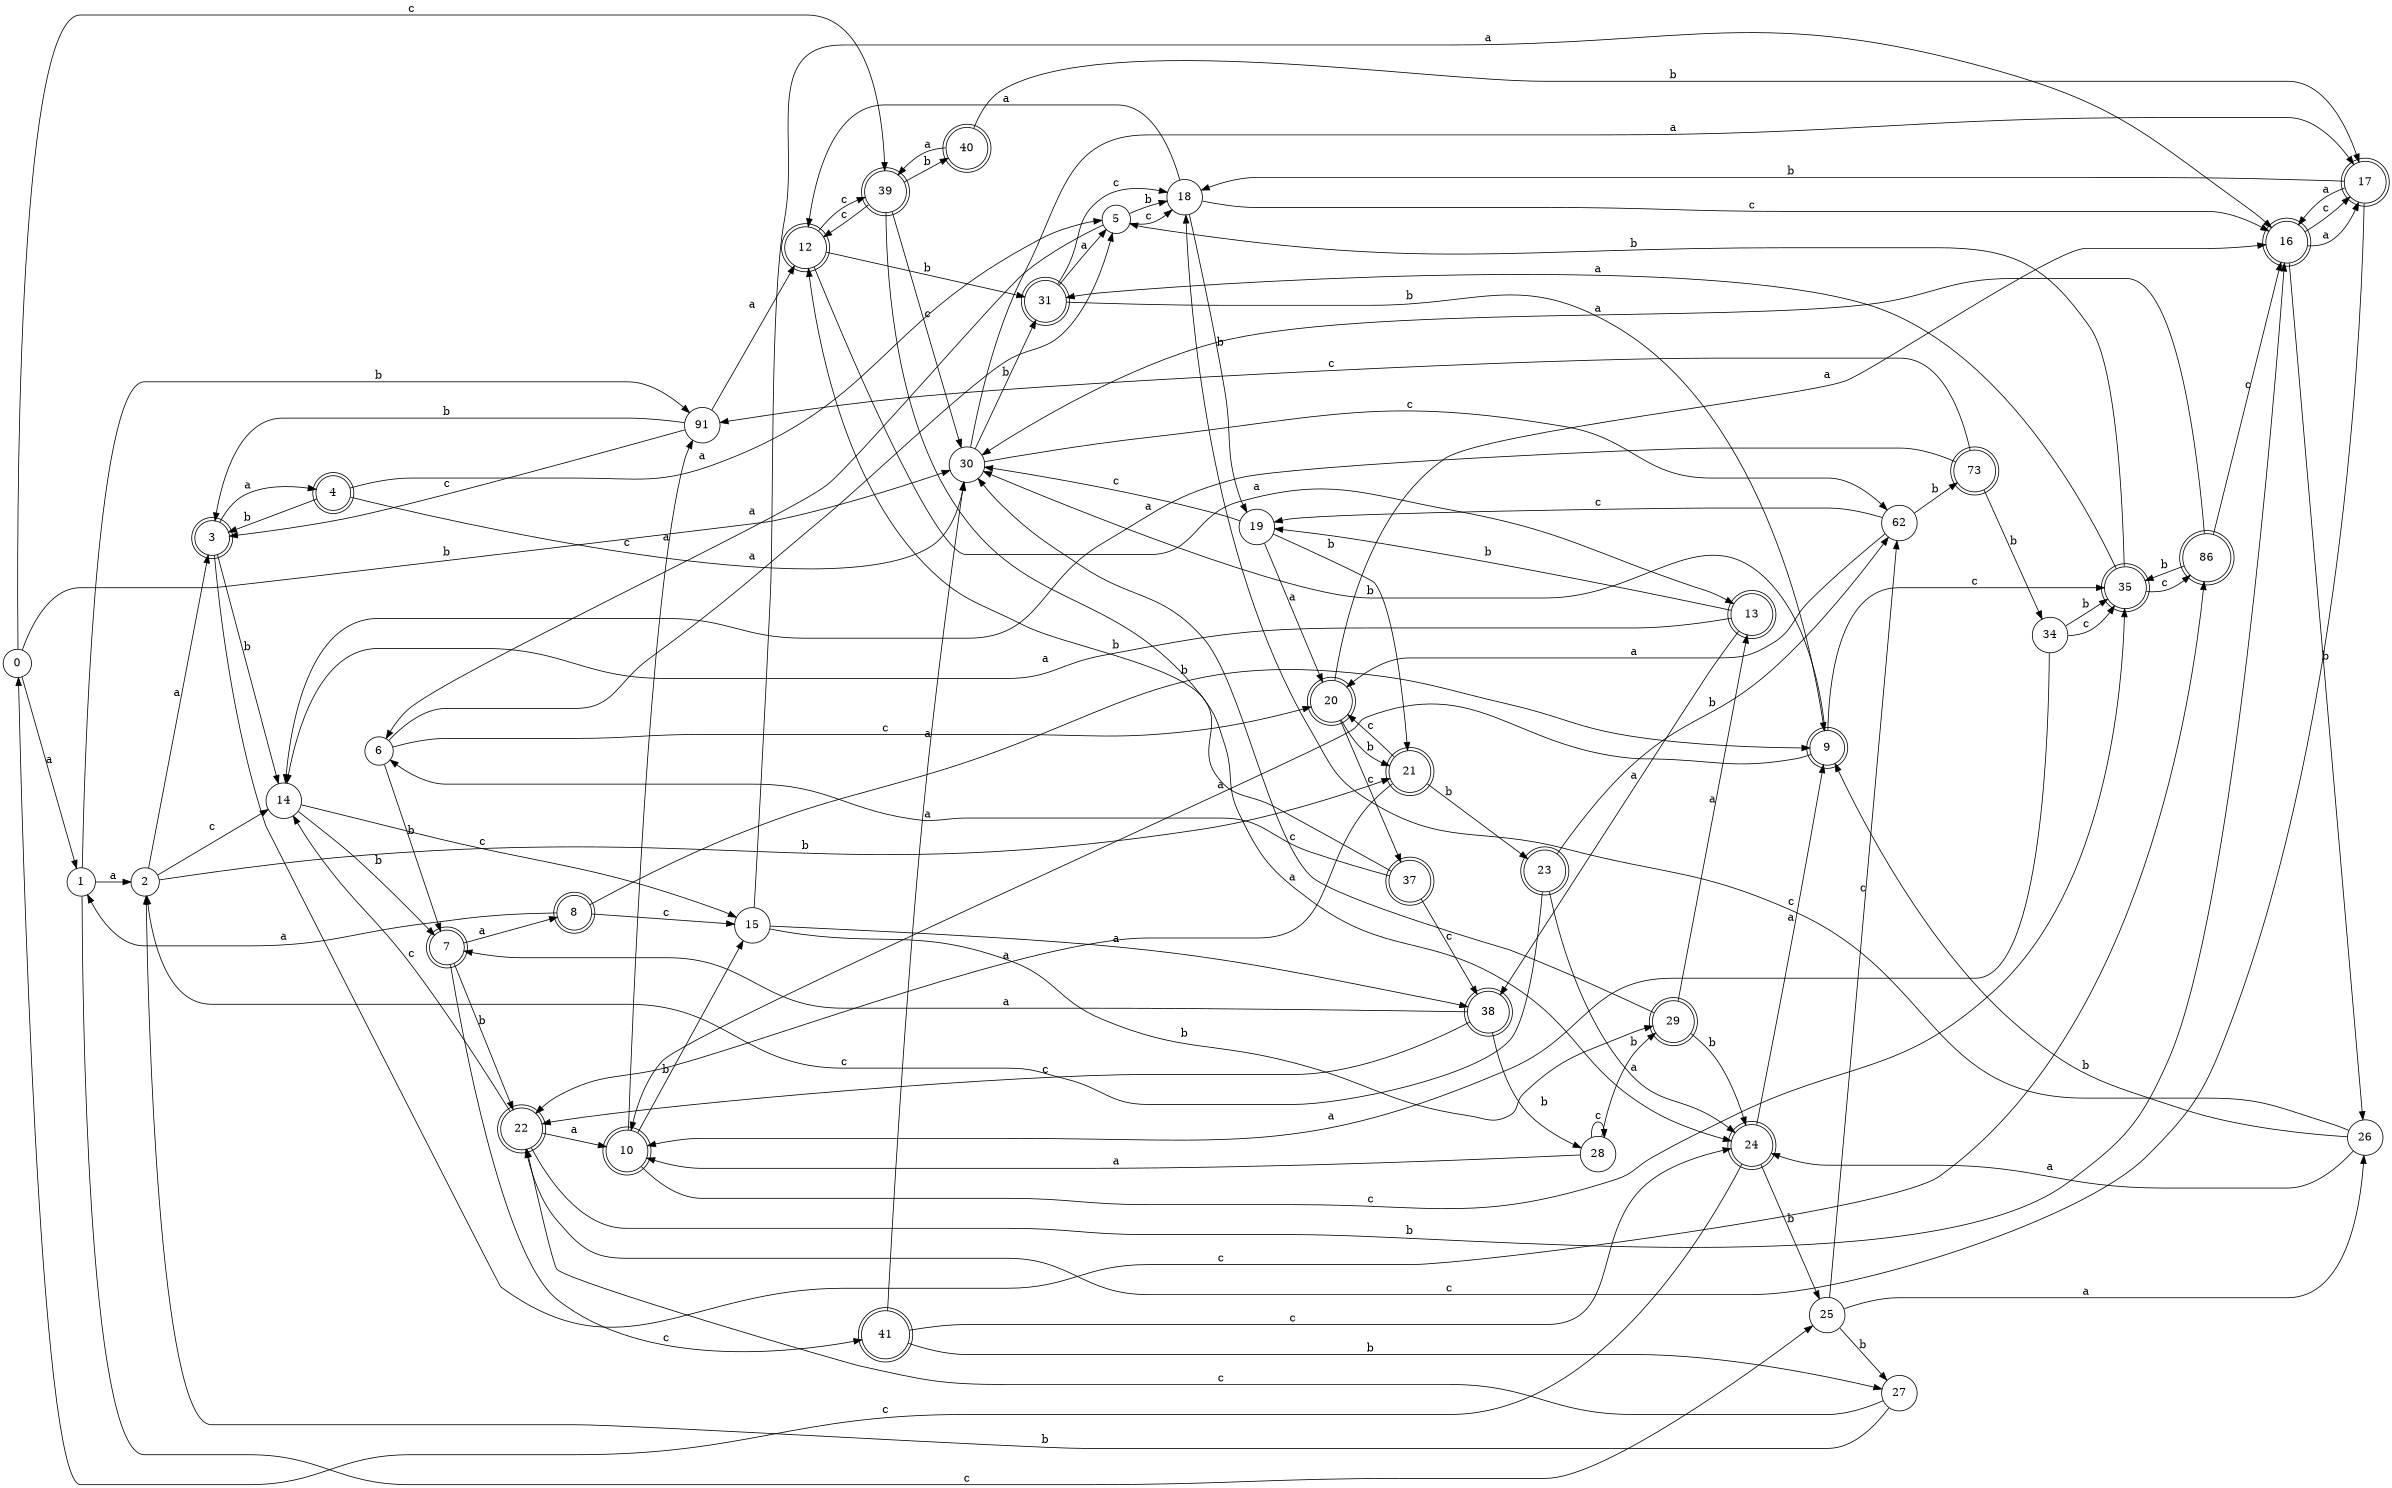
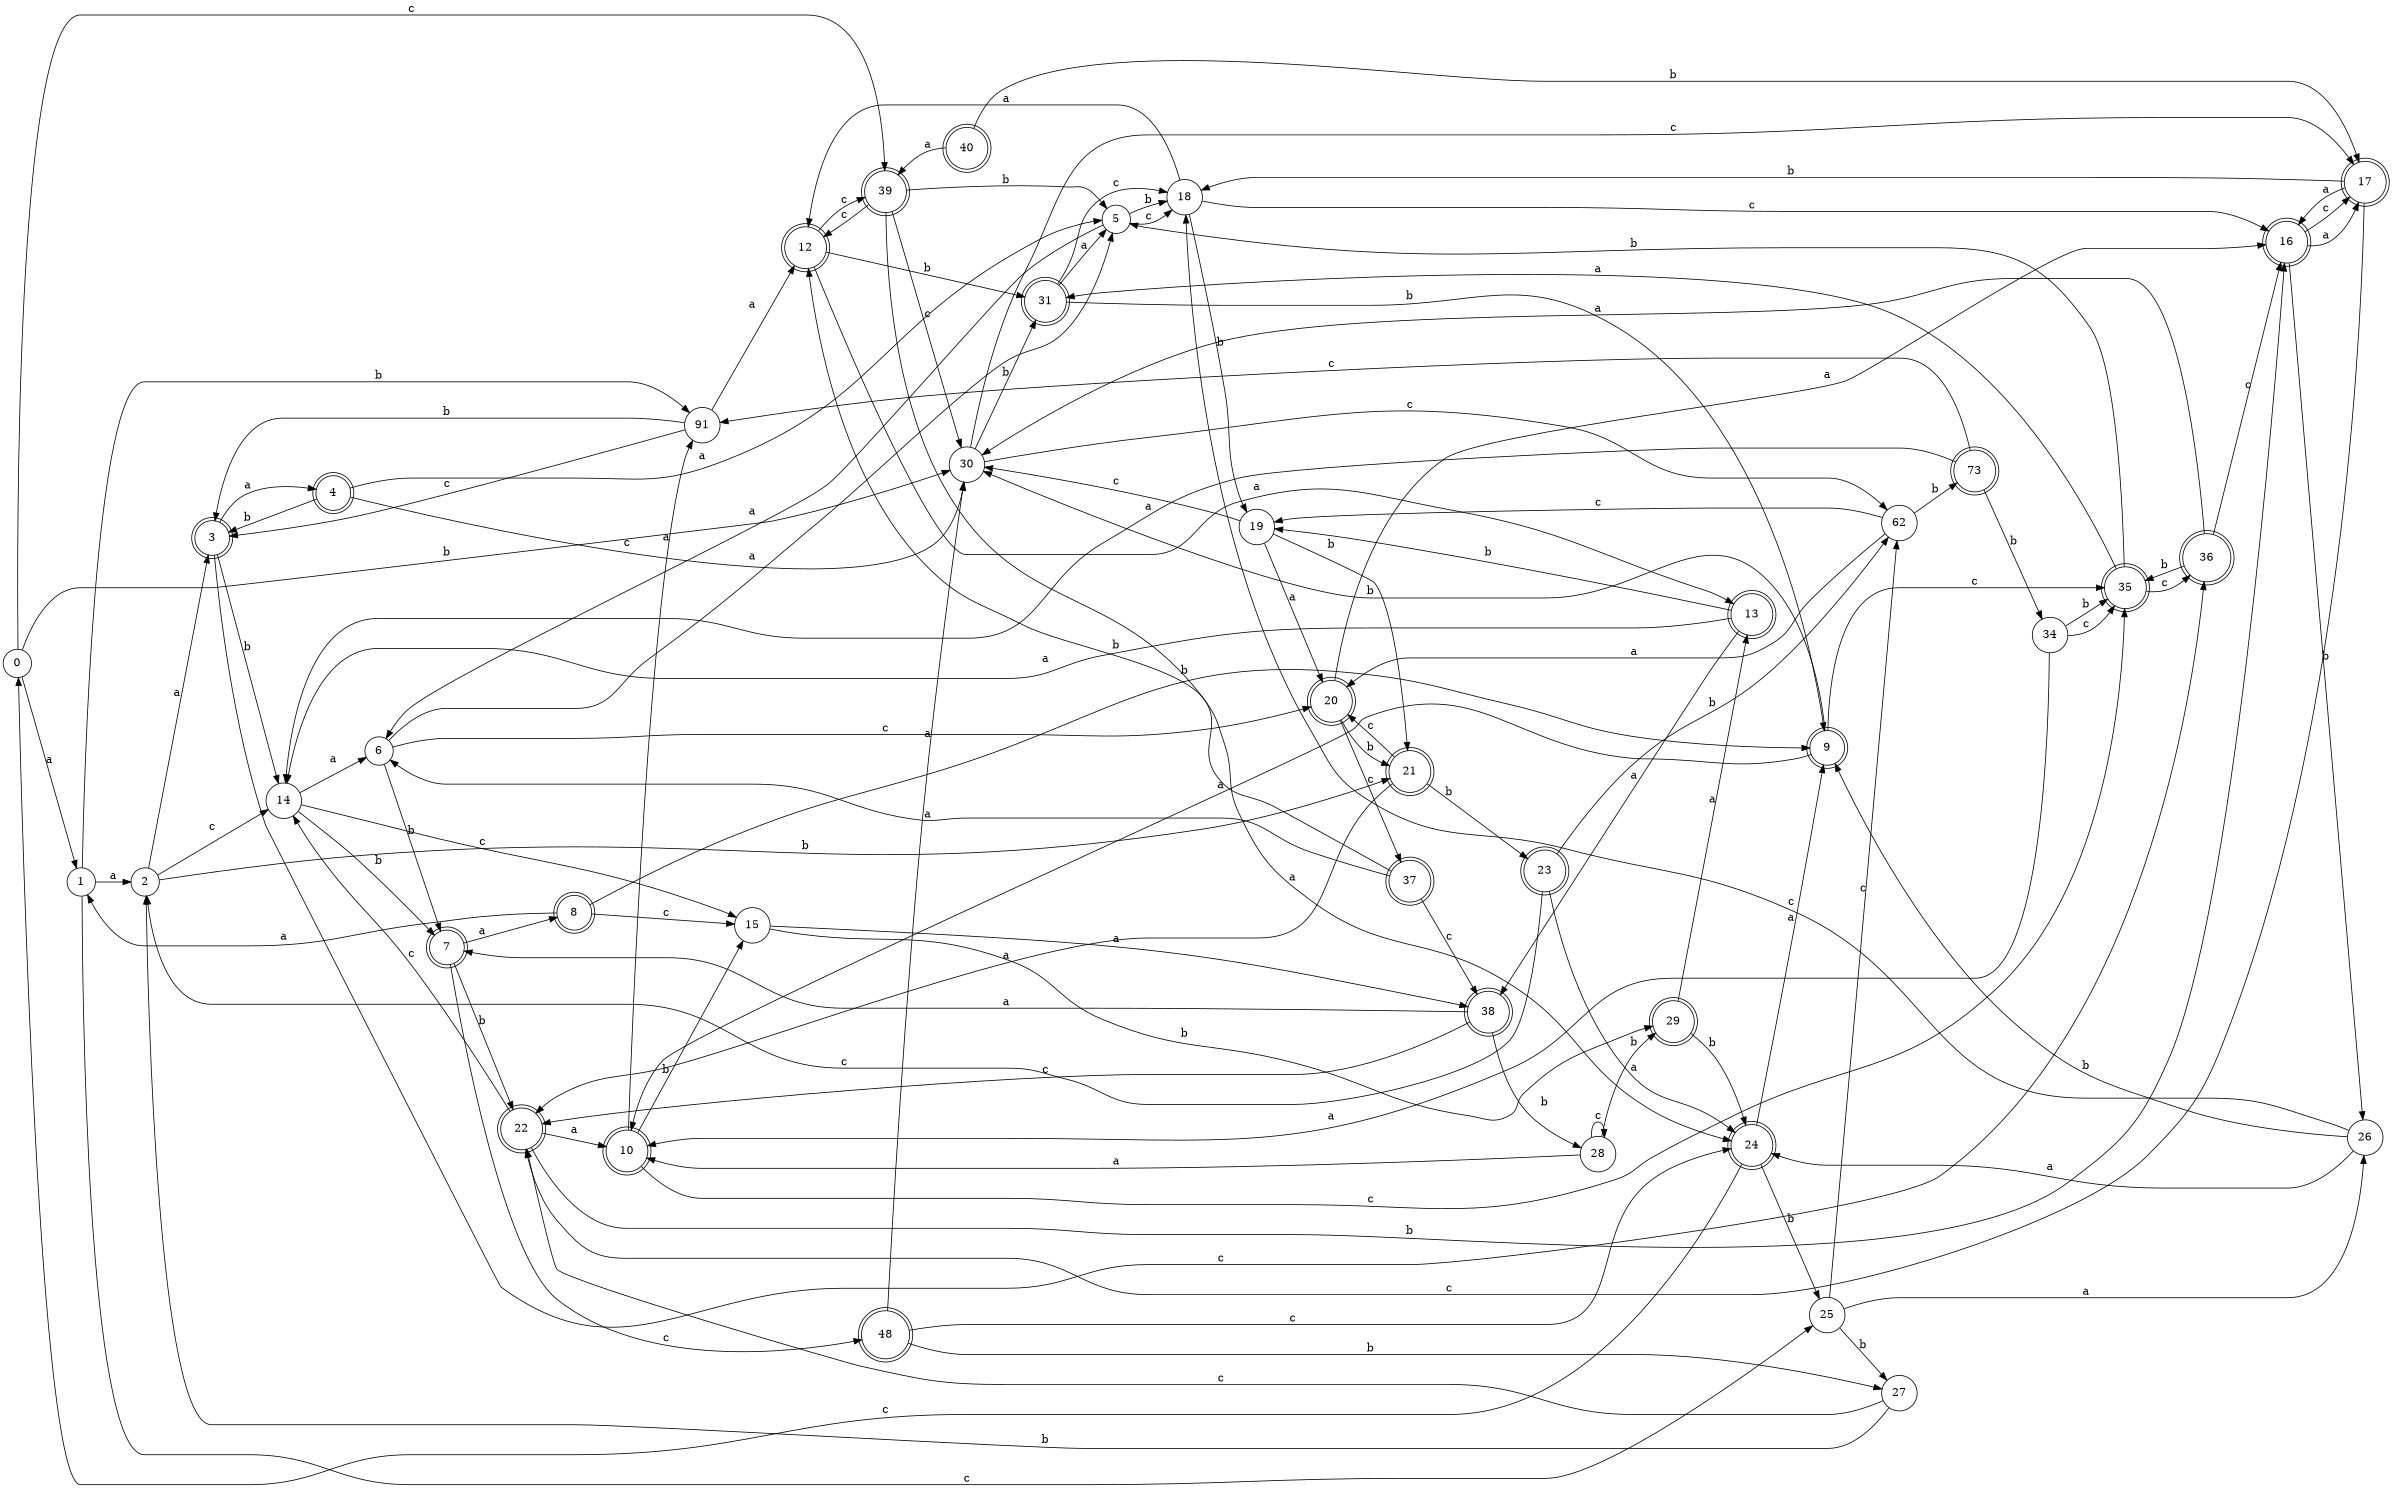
edge "15" -> "16": removed, label "a"
edge "30" -> "17": label "a" -> "c"
edge "39" -> "40": now "39" -> "5"
node "86": label "86" -> "36"
edge "14" -> "6": added, label "a"
edge "29" -> "30": removed, label "c"
node "41": label "41" -> "48"
